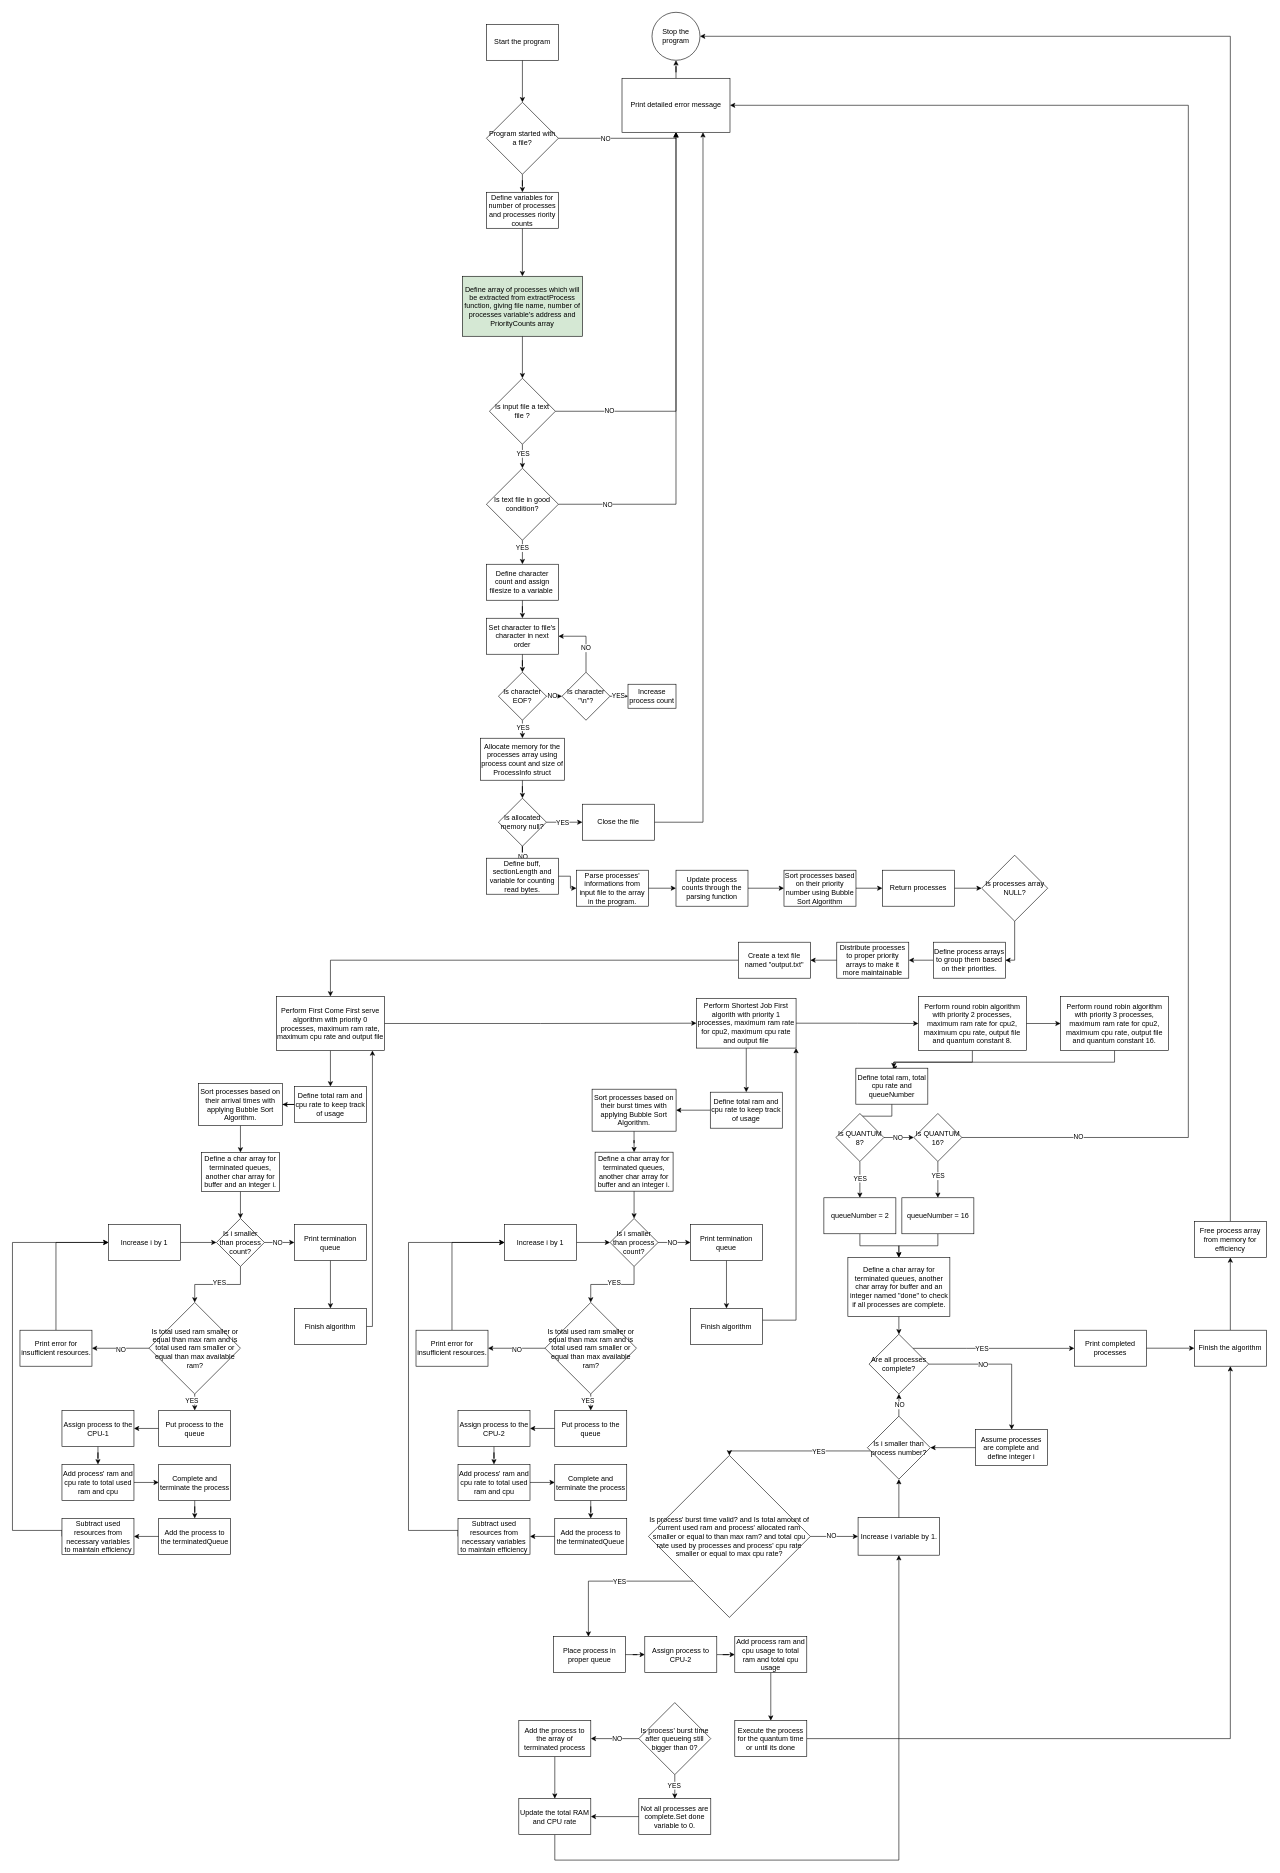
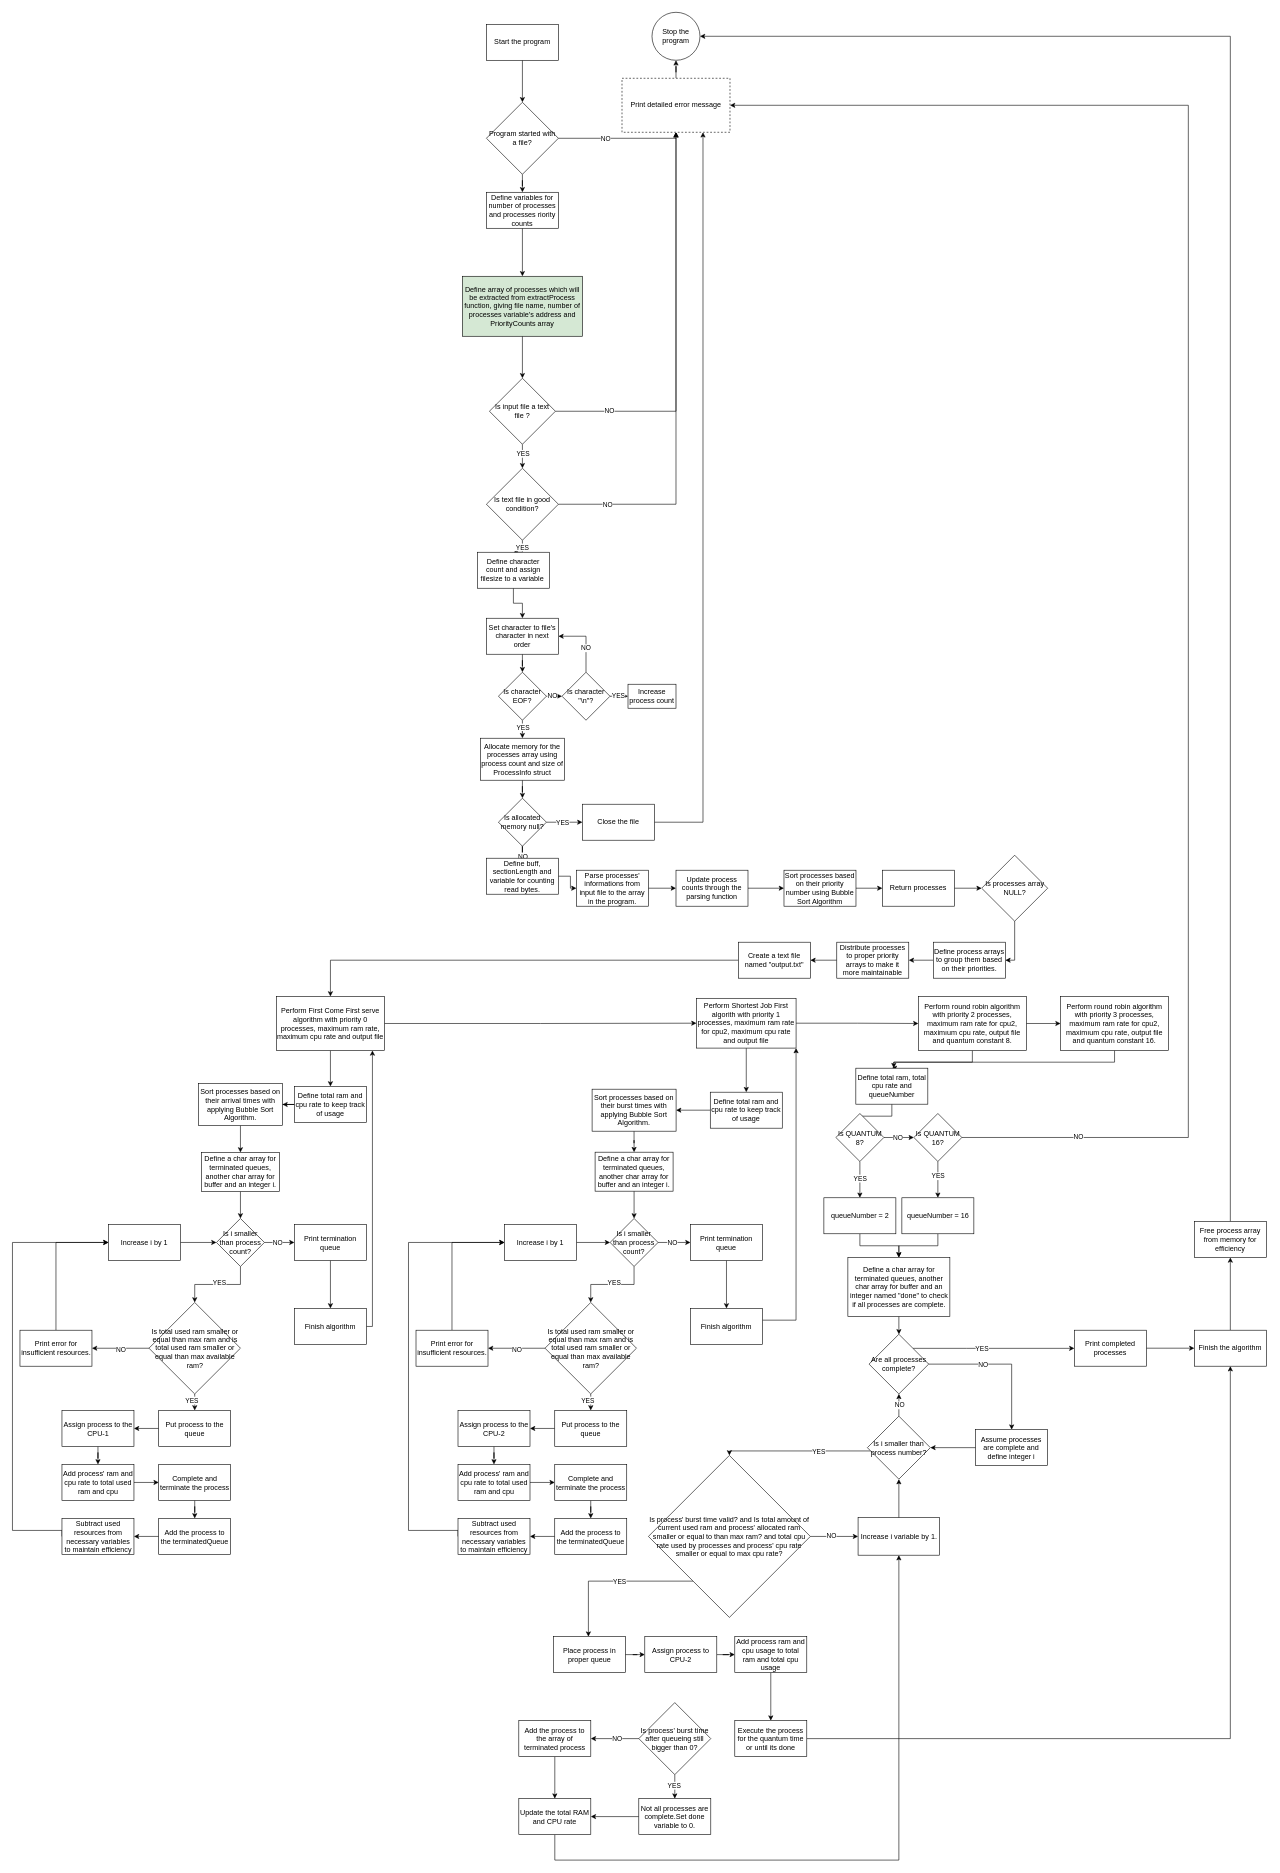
node "Print detailed error message": style solid -> dashed
node "Define character count and assign filesize to a variable": moved (522, 582) -> (513, 570)
